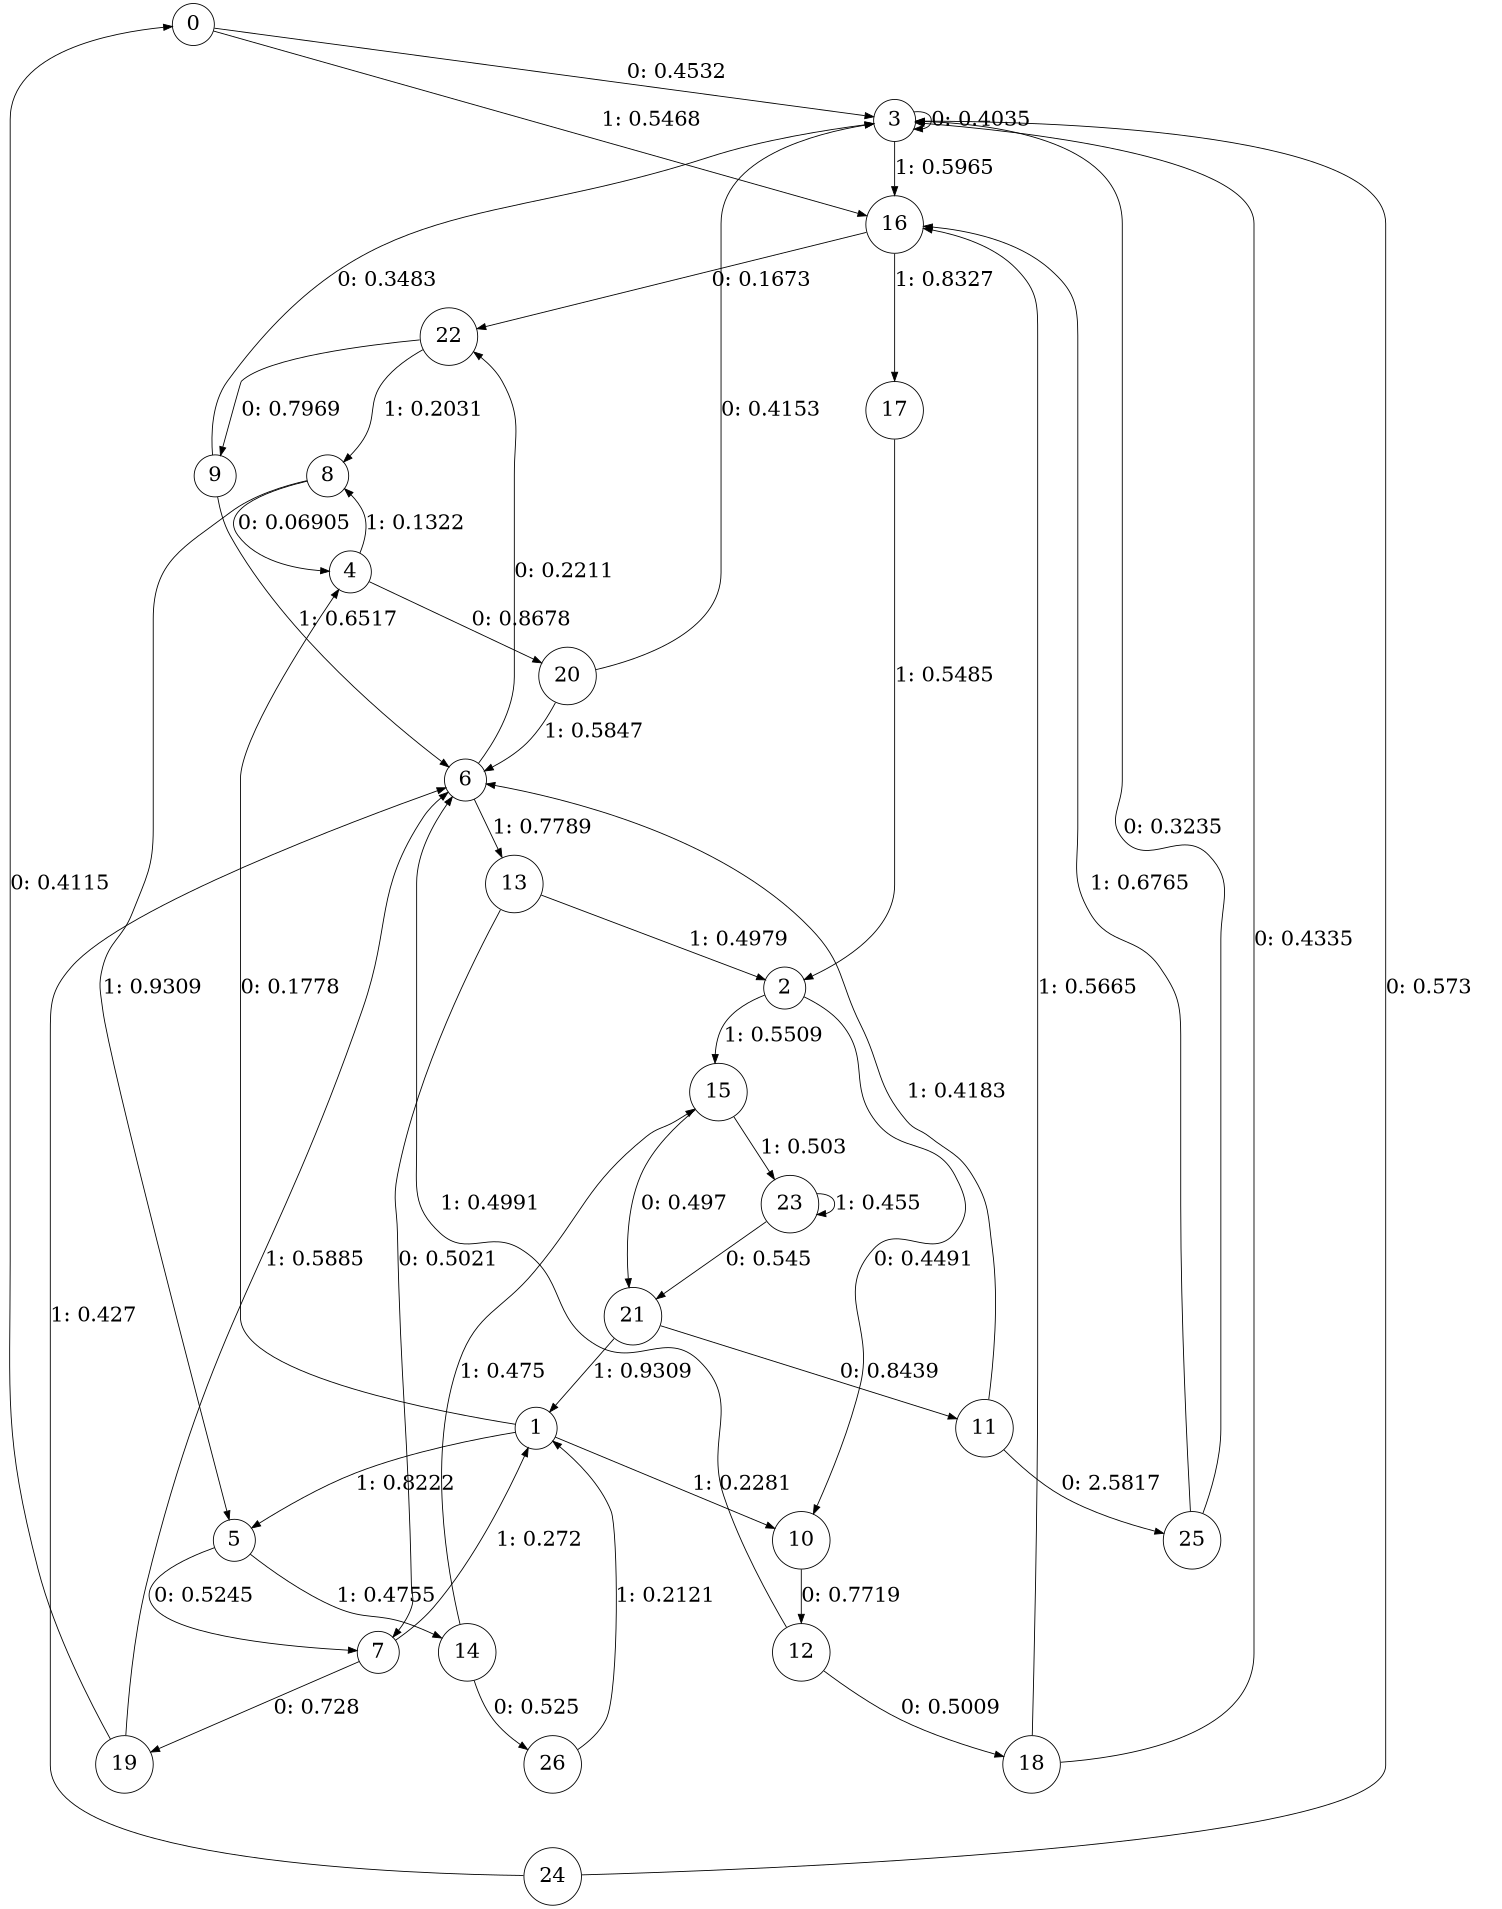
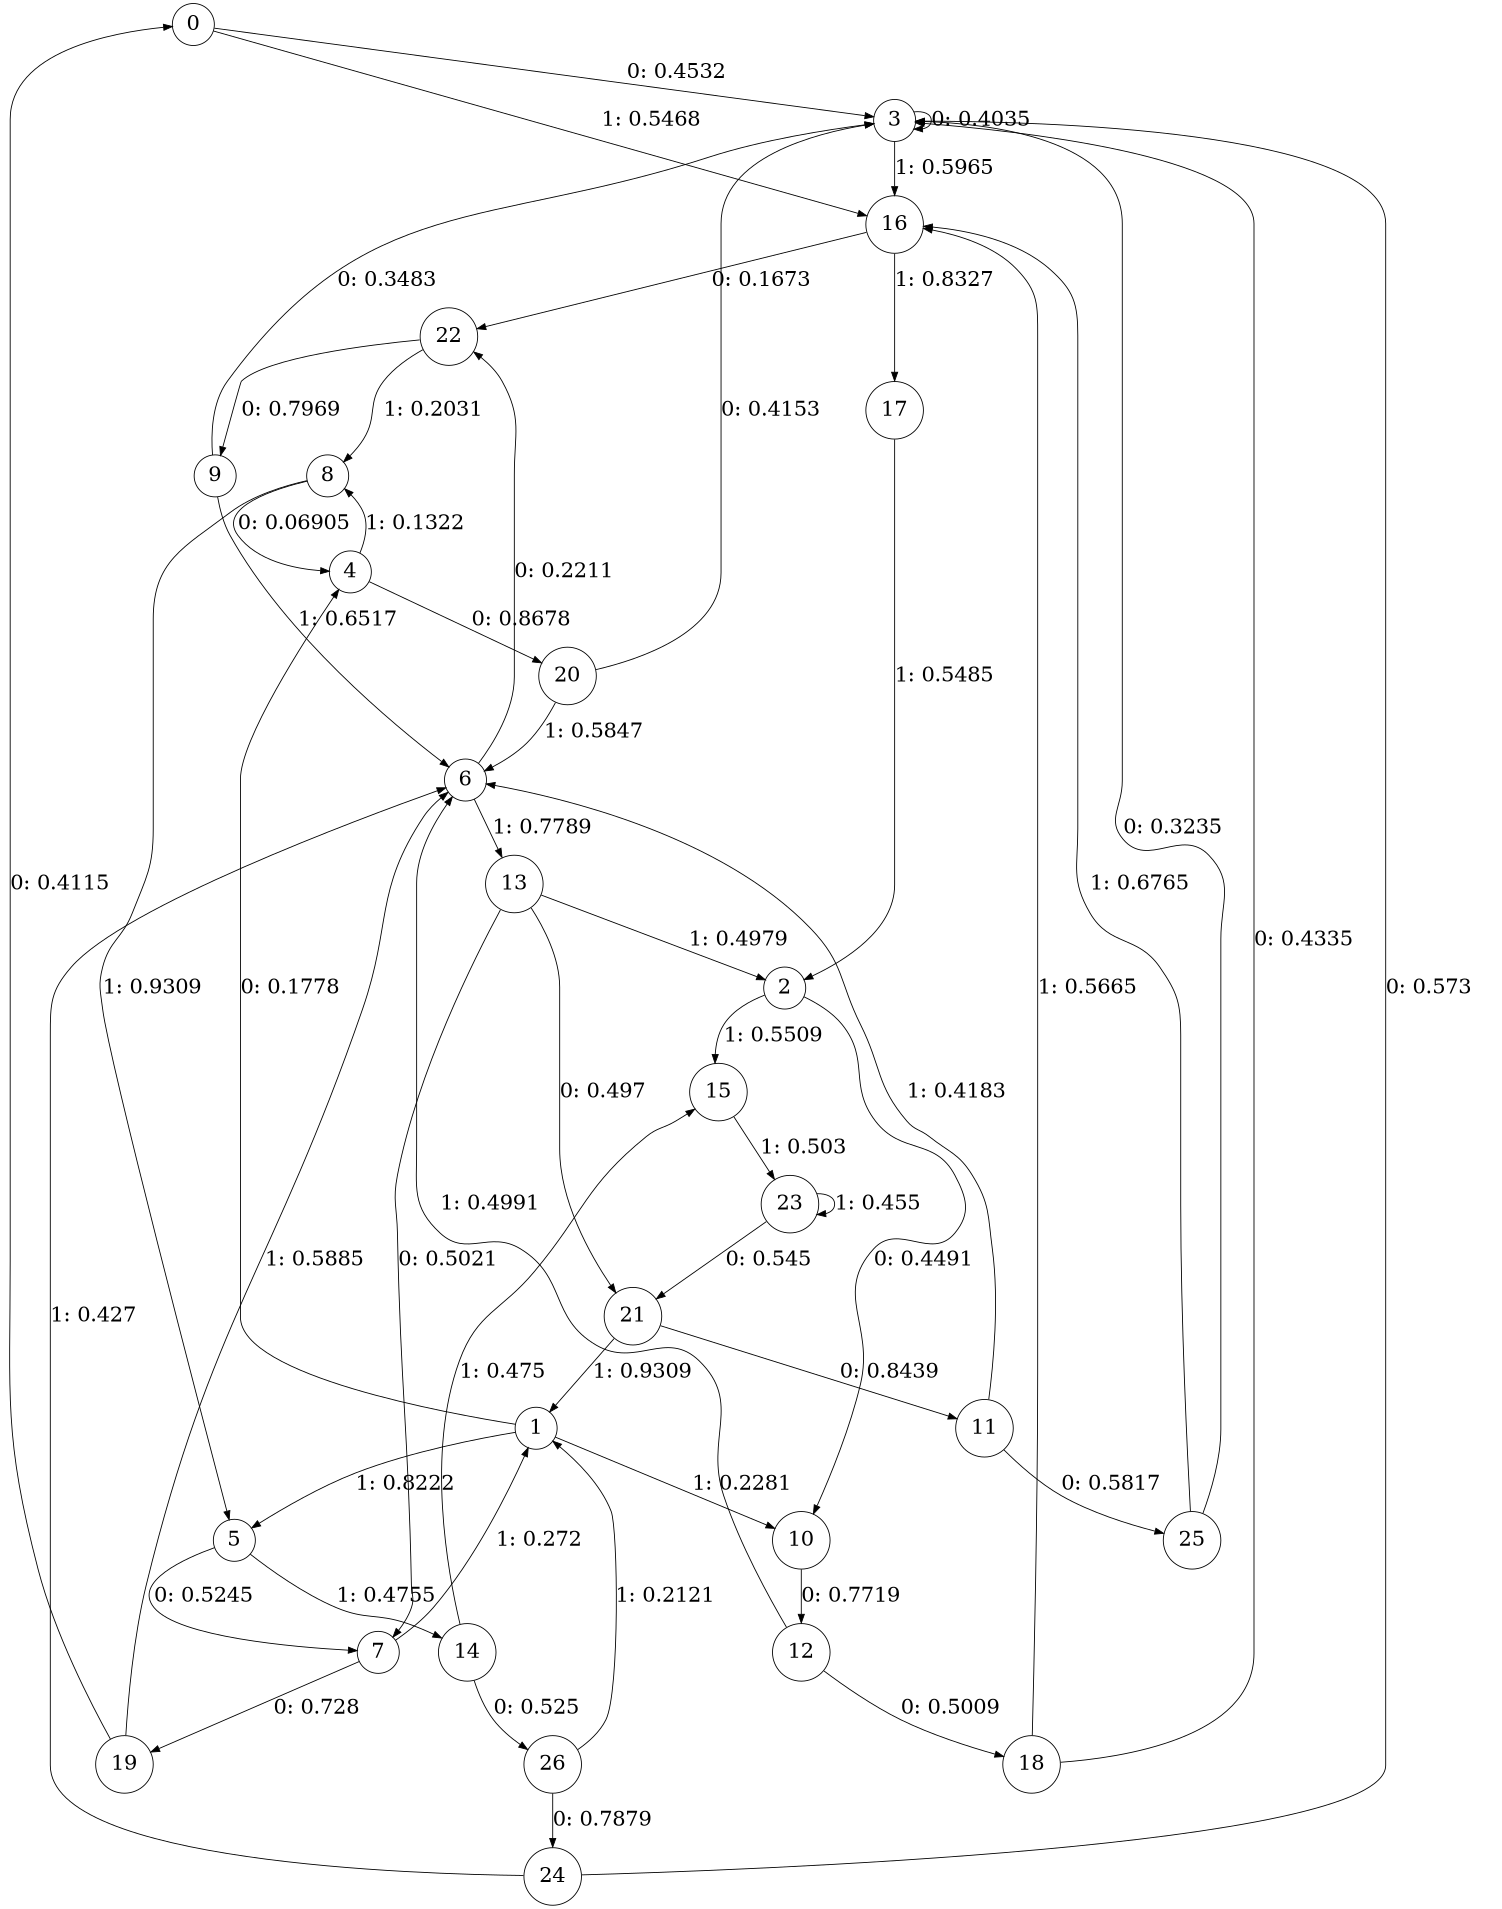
edge "15" -> "21": now "13" -> "21"
edge "11" -> "25": label "0: 2.5817   " -> "0: 0.5817   "
edge "26" -> "24": added, label "0: 0.7879"
